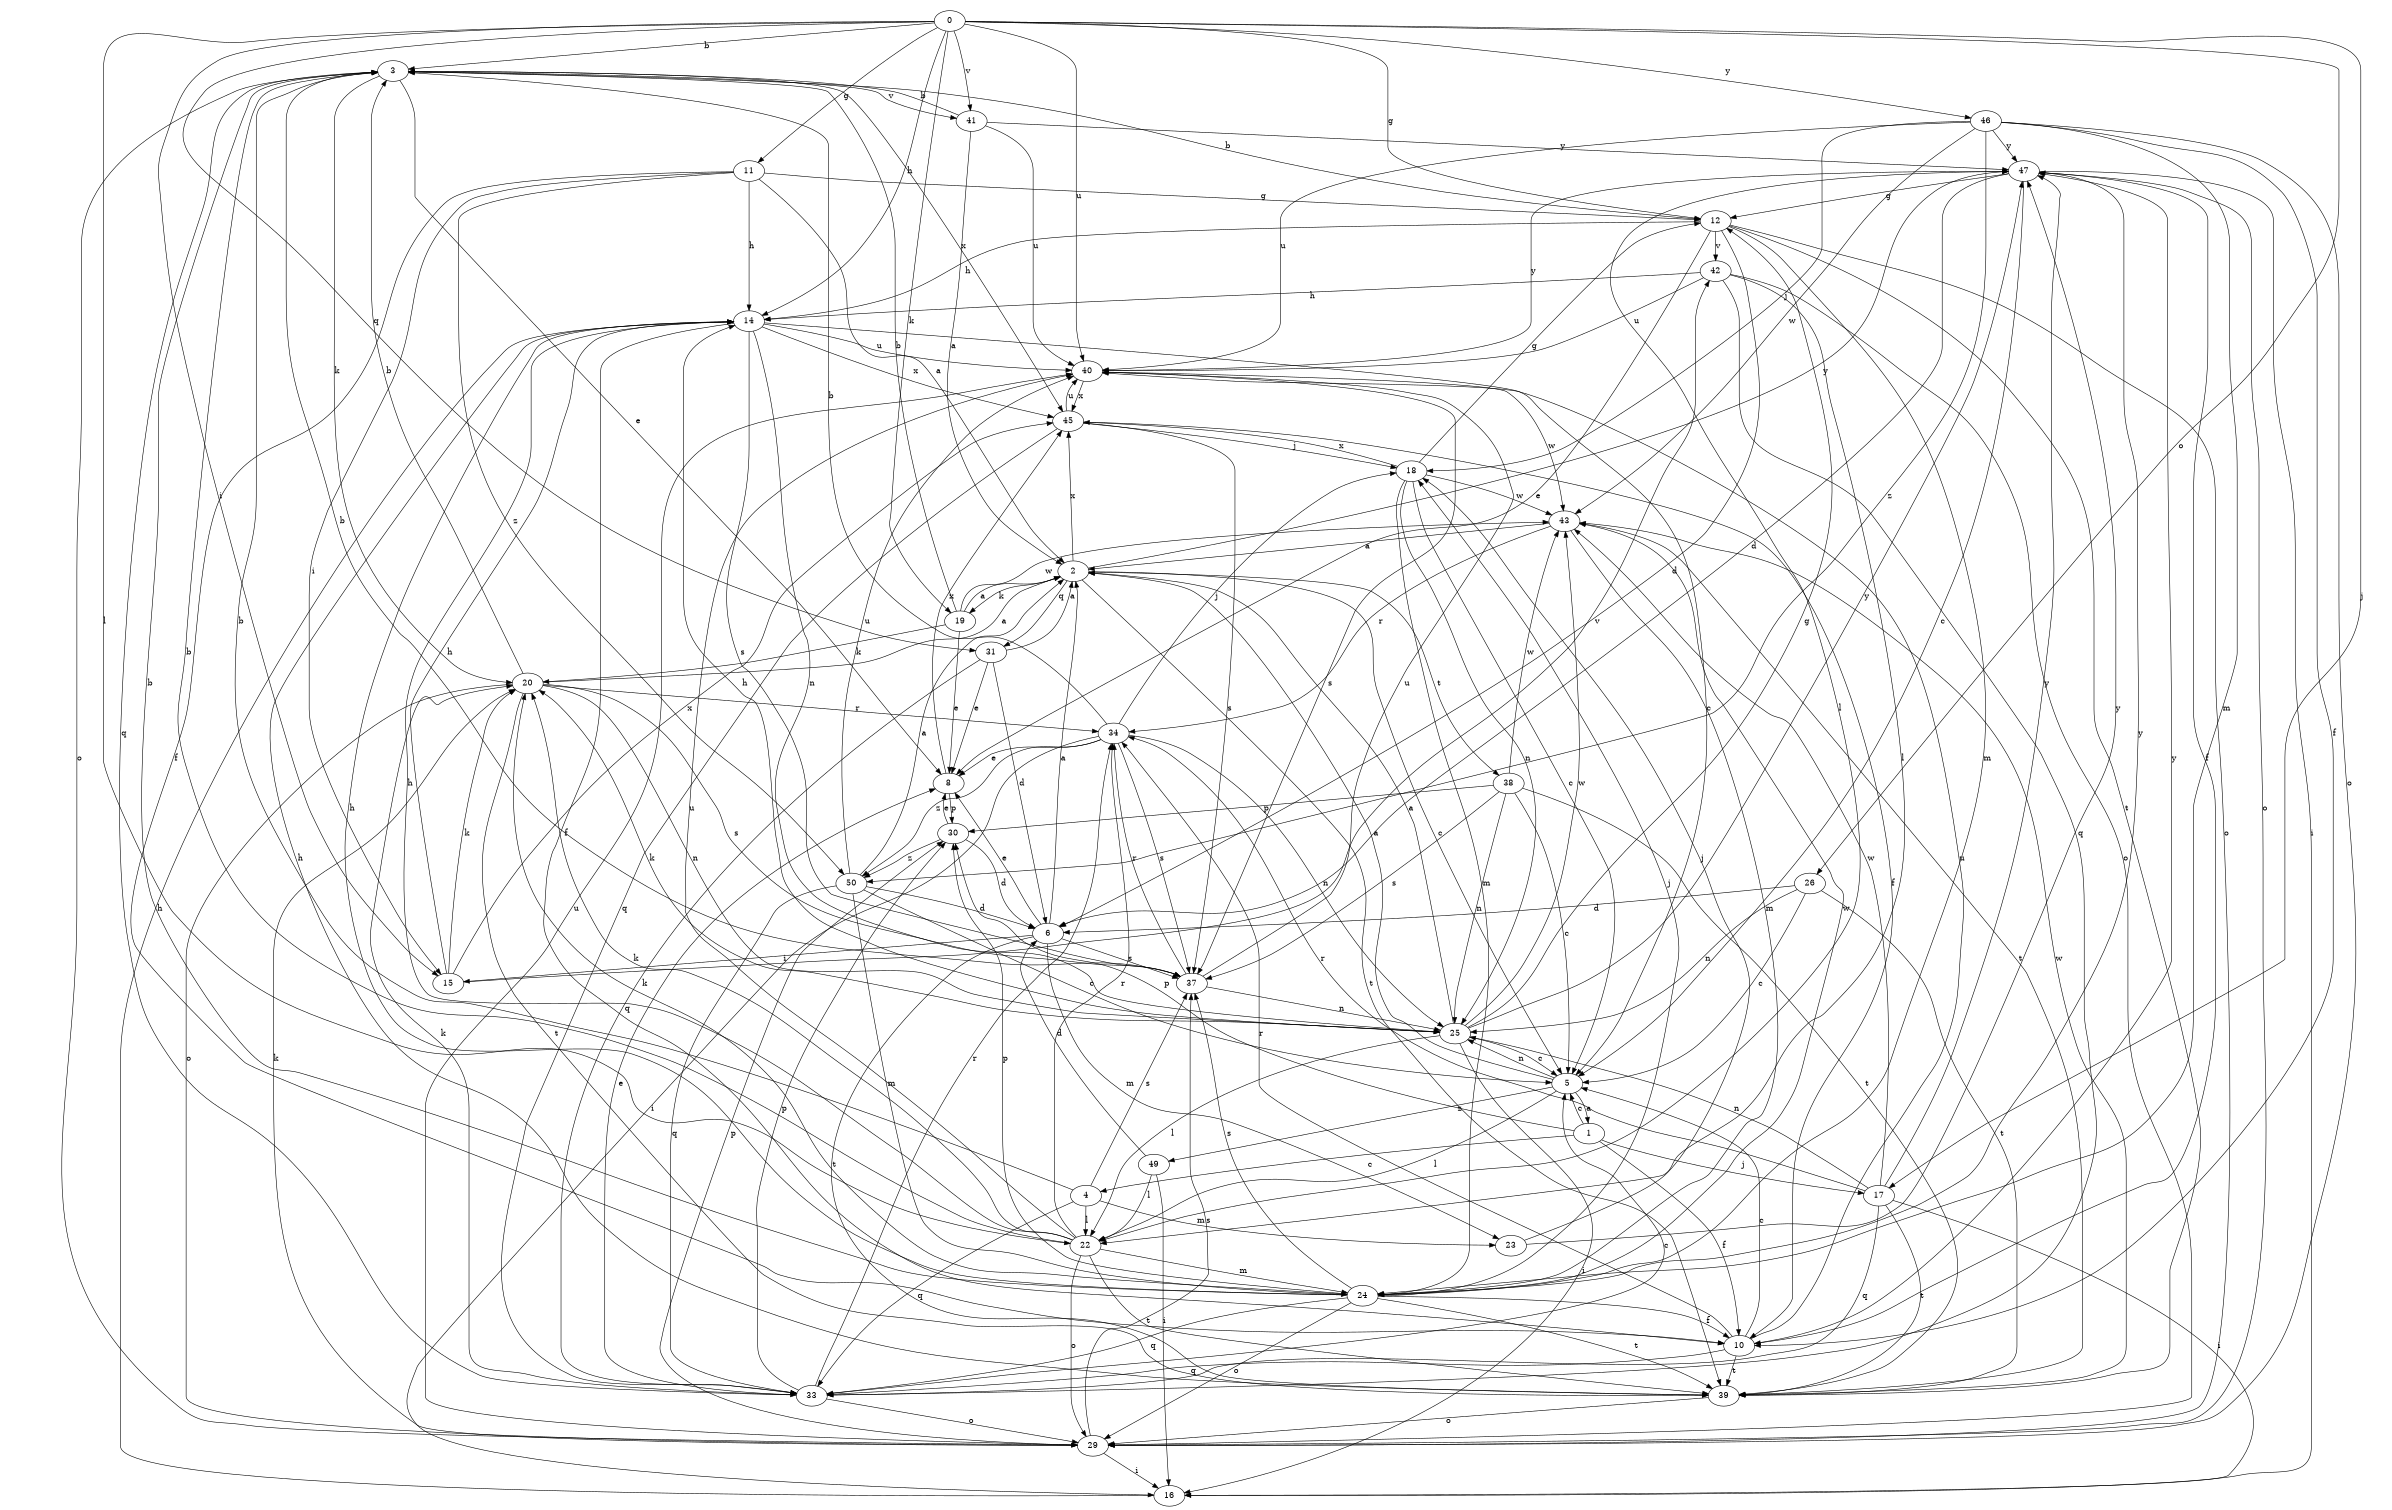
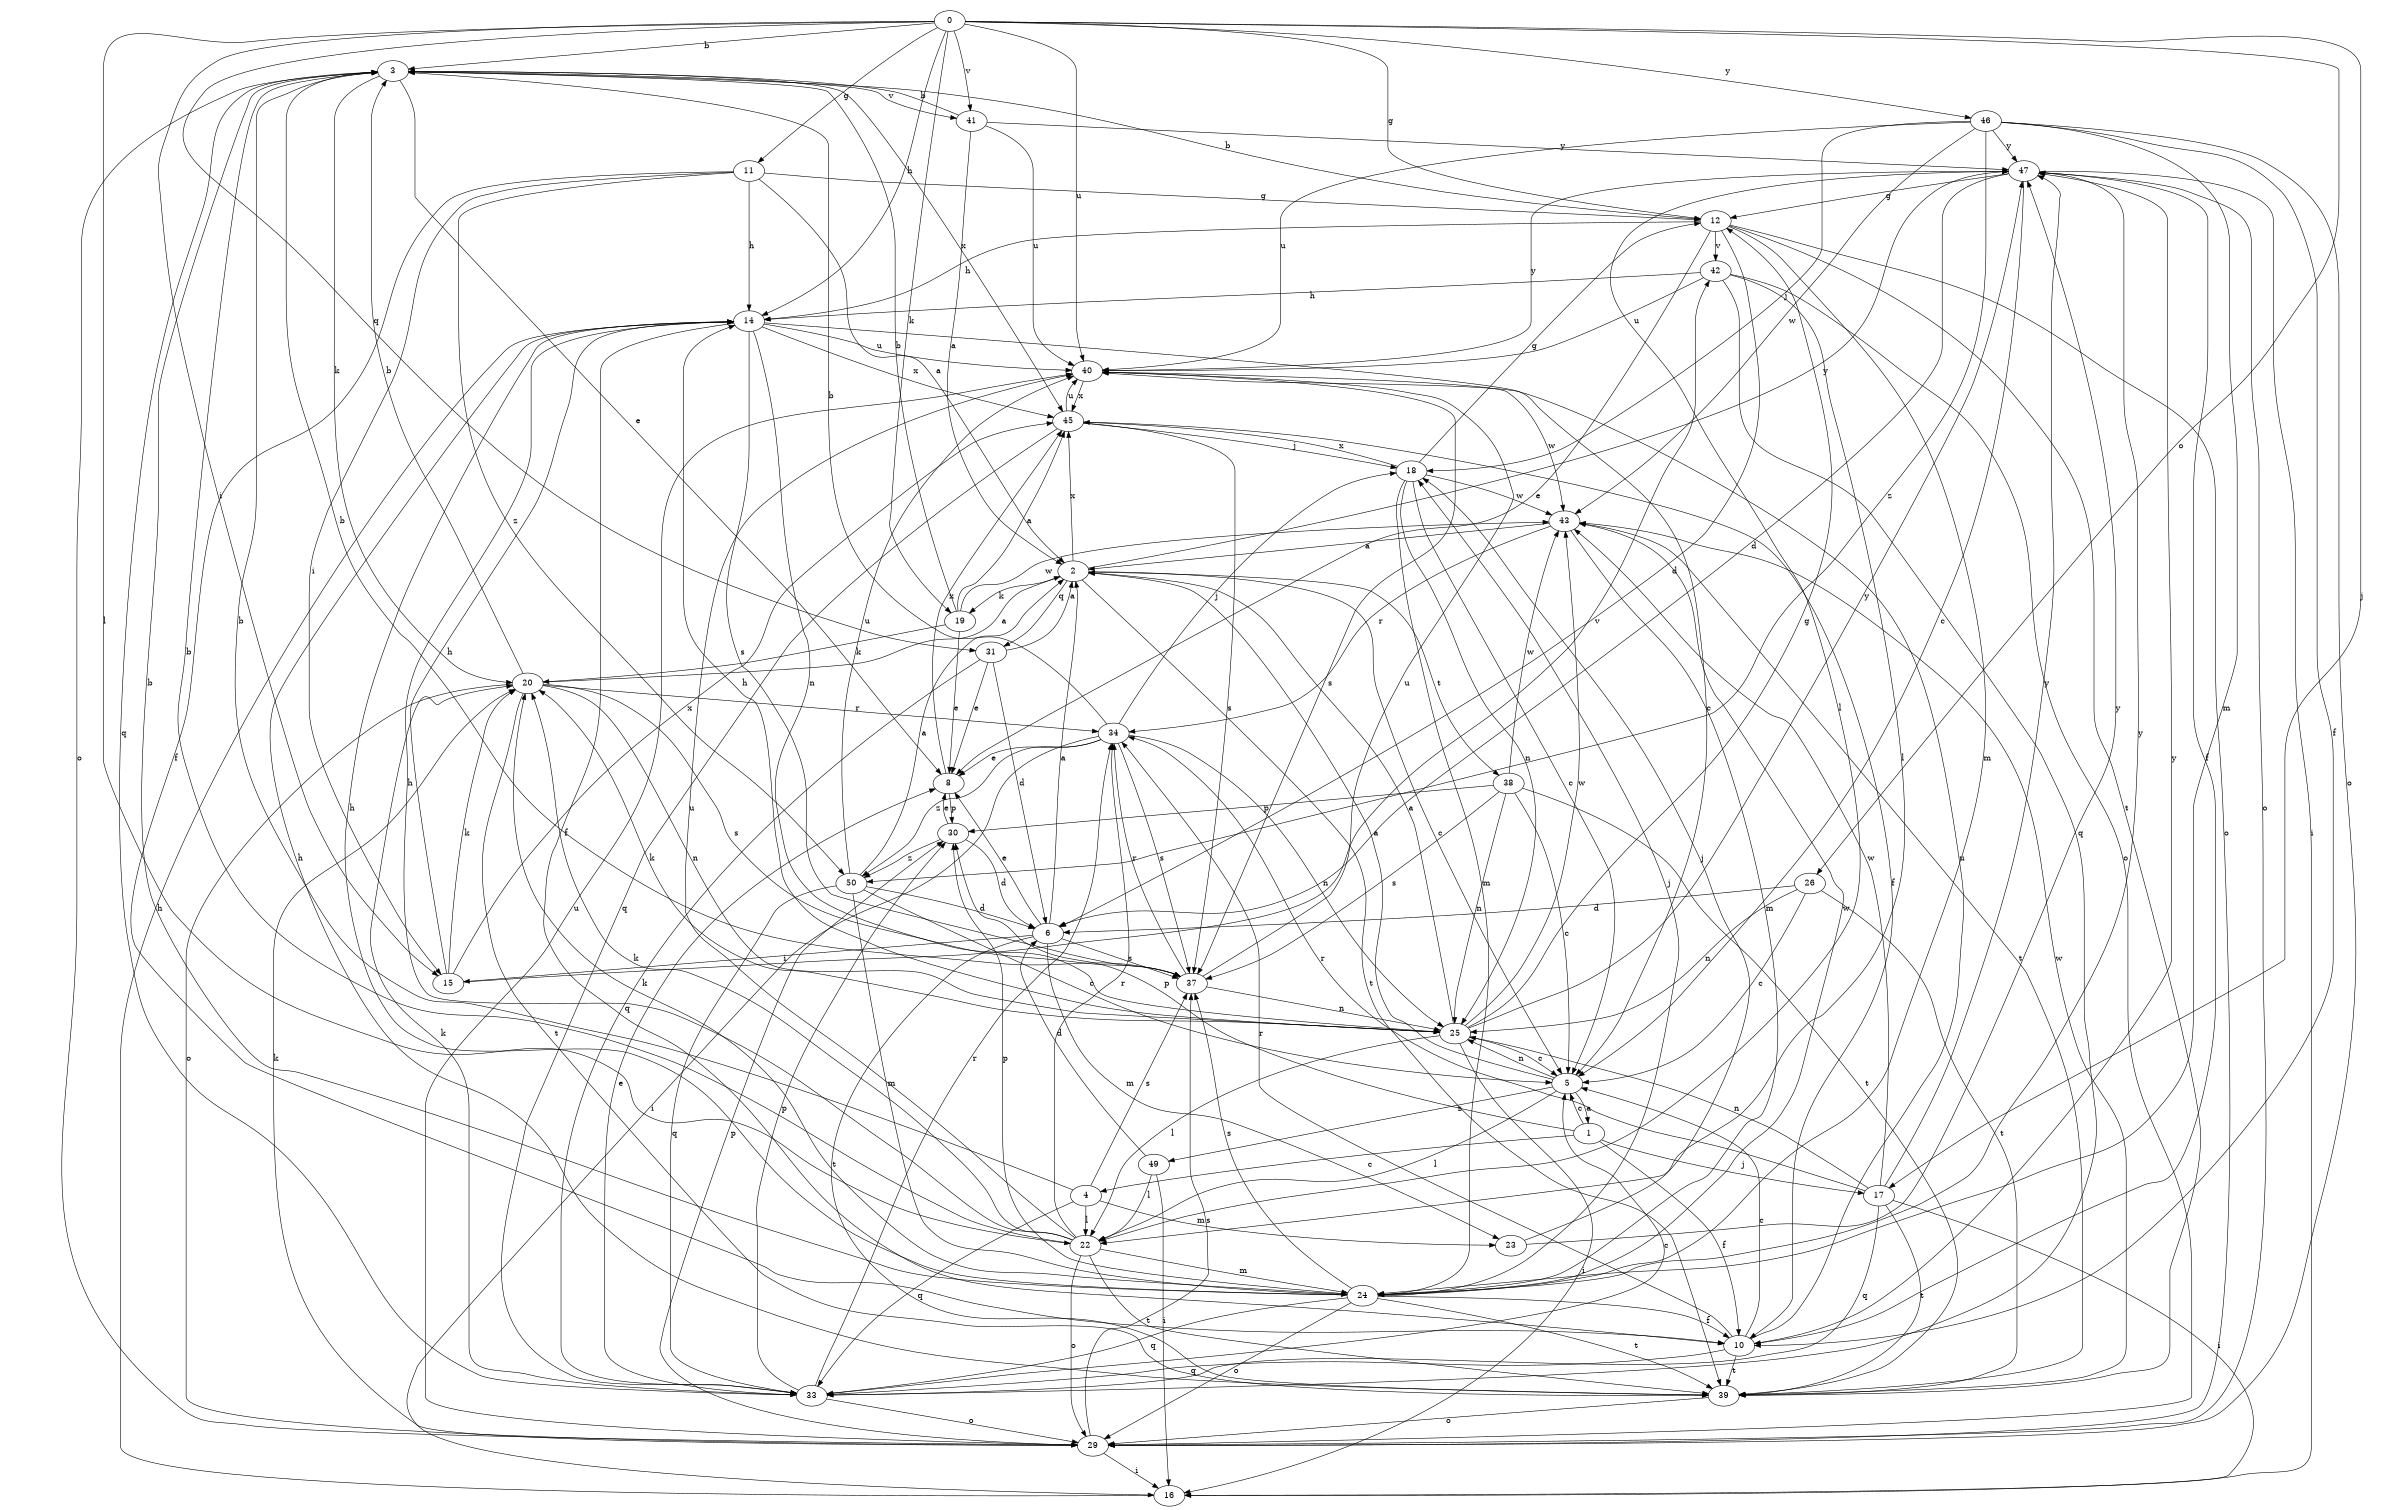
edge "19" -> "2": now "19" -> "45"
